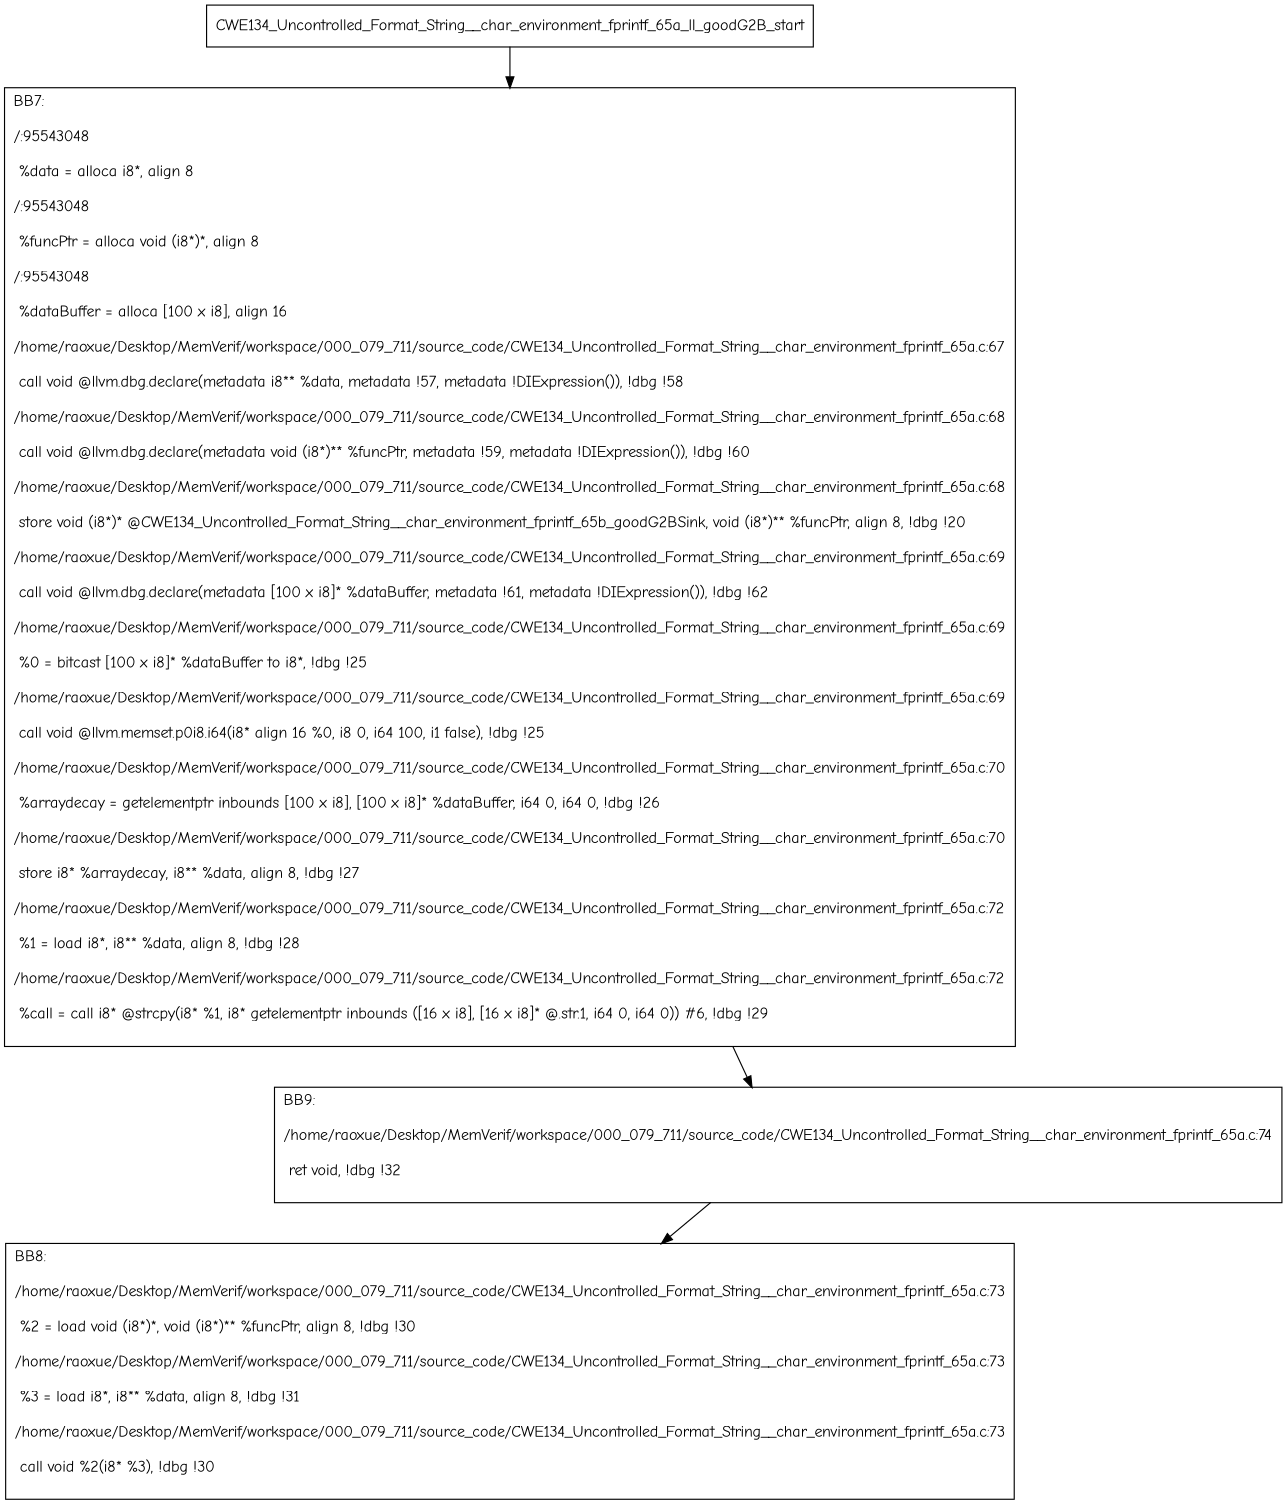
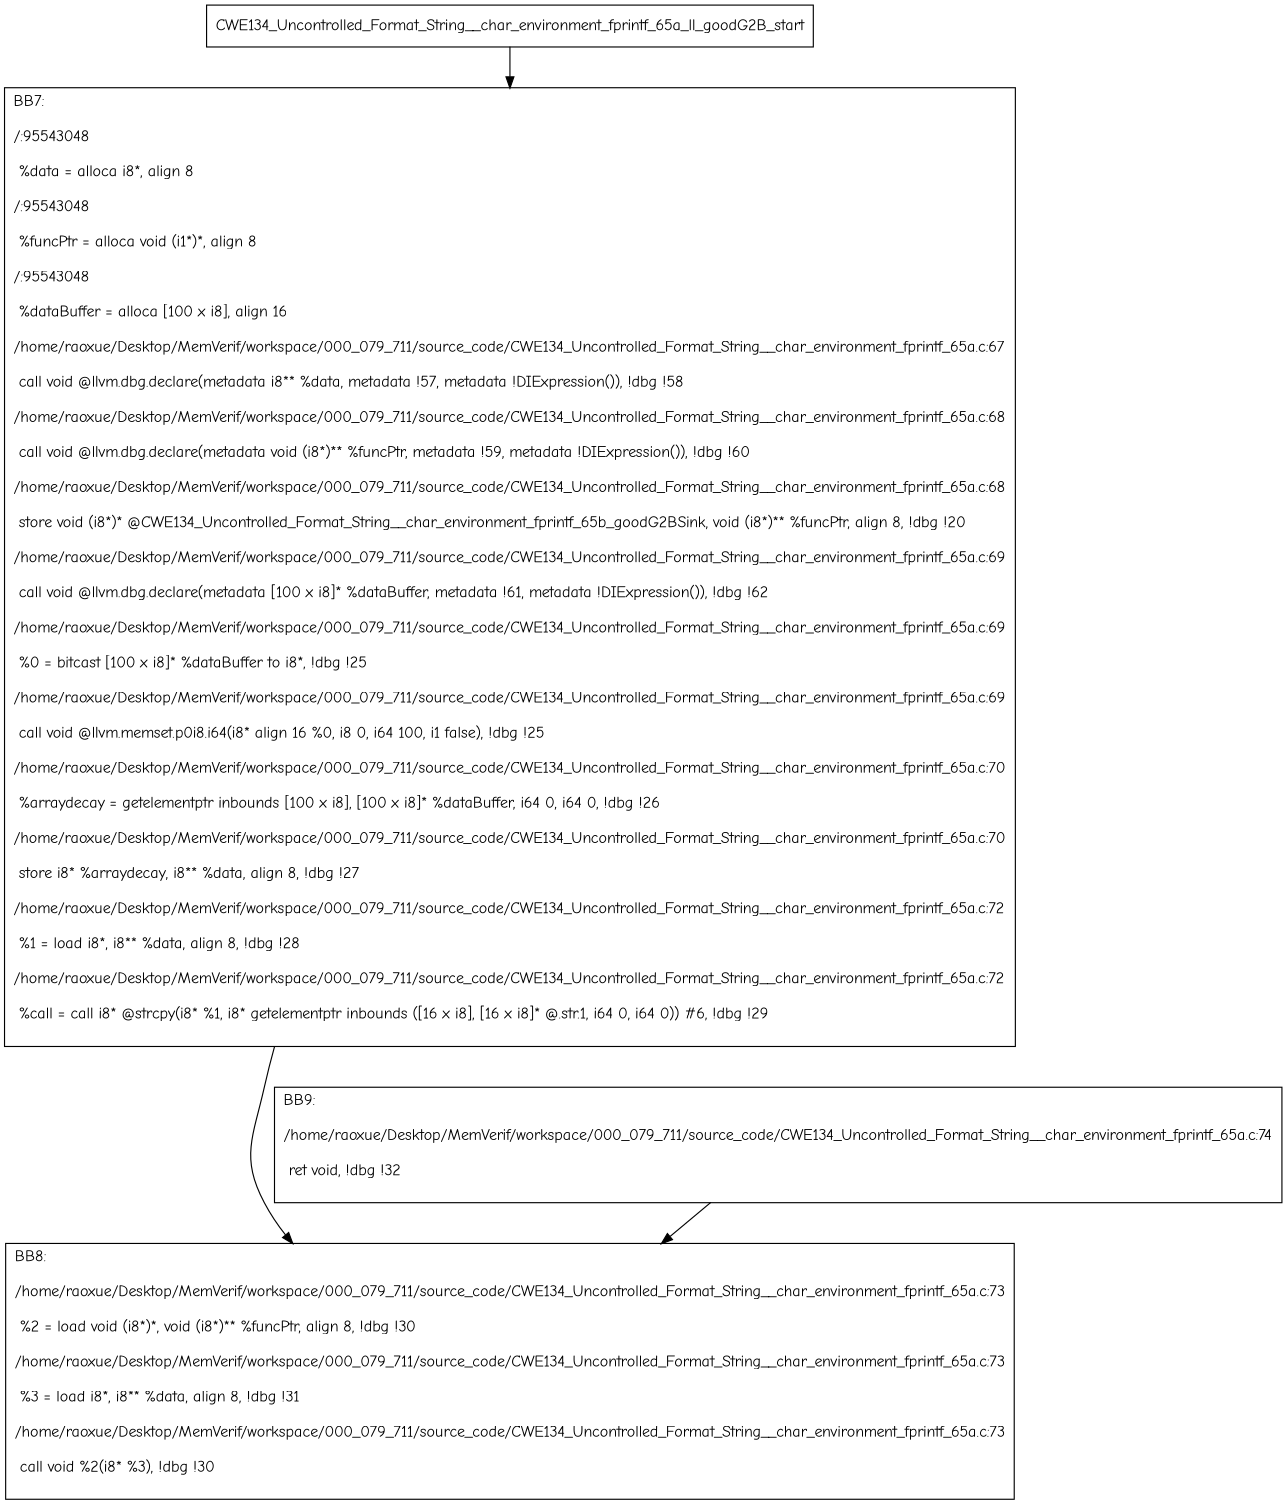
node "BB7:": text "%funcPtr = alloca void (i8*)*, align 8" -> "%funcPtr = alloca void (i1*)*, align 8"
edge "BB7:" -> "BB9:": now "BB7:" -> "BB8:"
